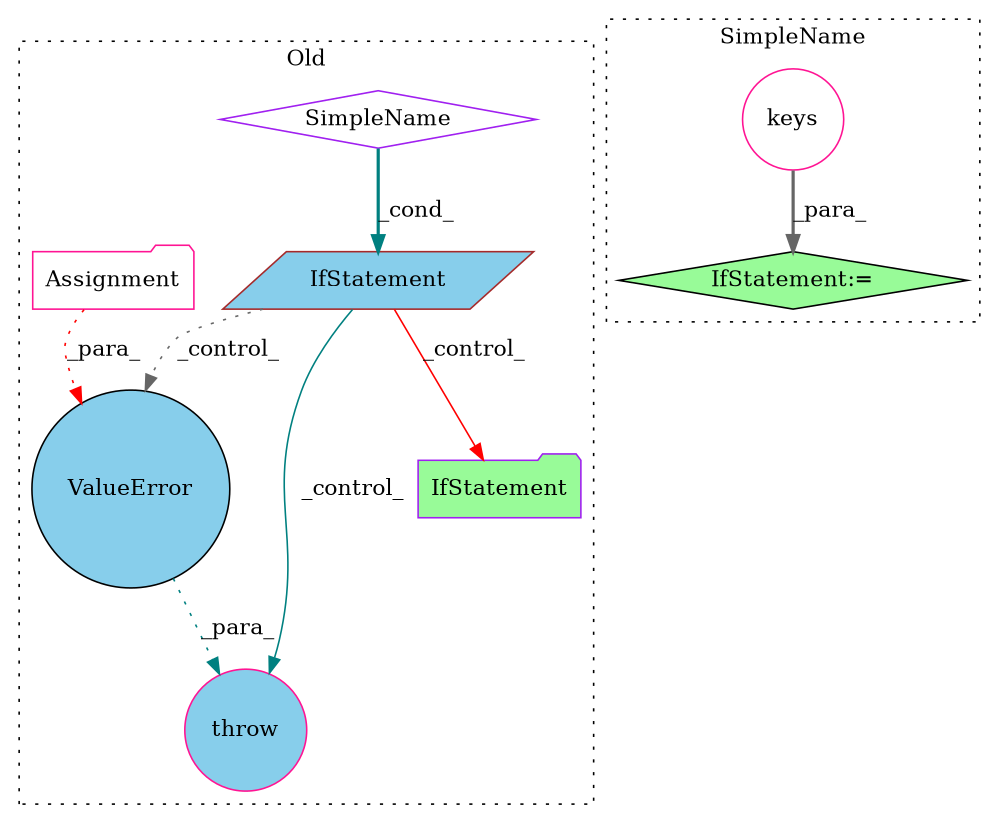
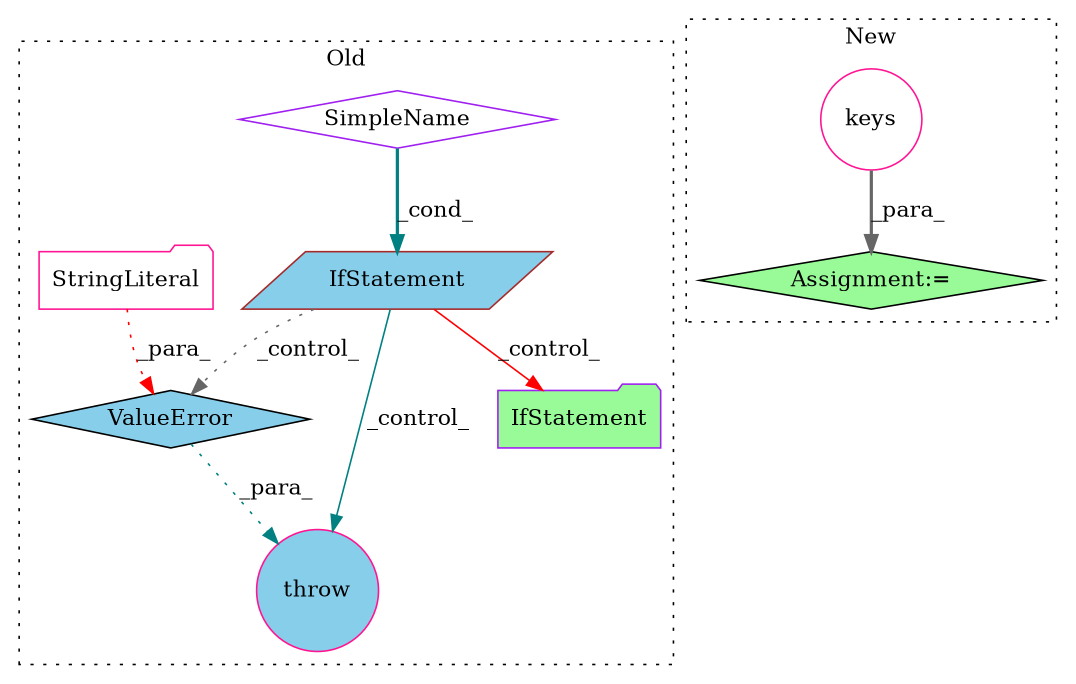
cluster "SimpleName": label "SimpleName" -> "New"
node "Assignment": label "Assignment" -> "StringLiteral"
node "IfStatement:=": label "IfStatement:=" -> "Assignment:="
node "ValueError": shape circle -> diamond
